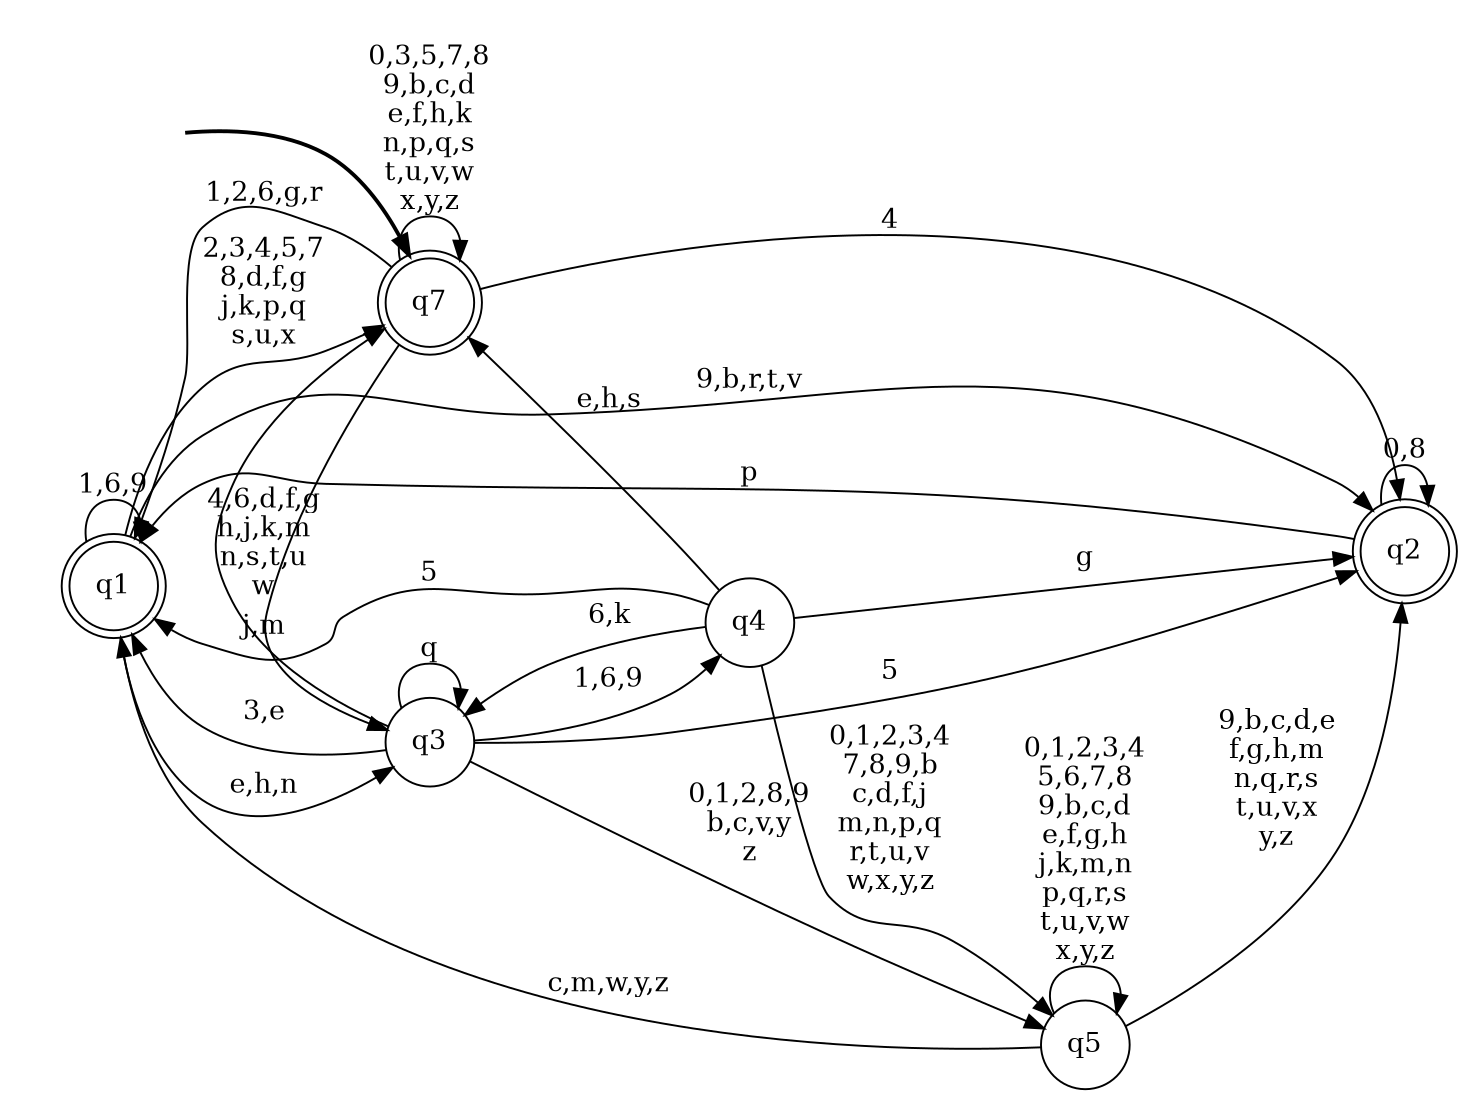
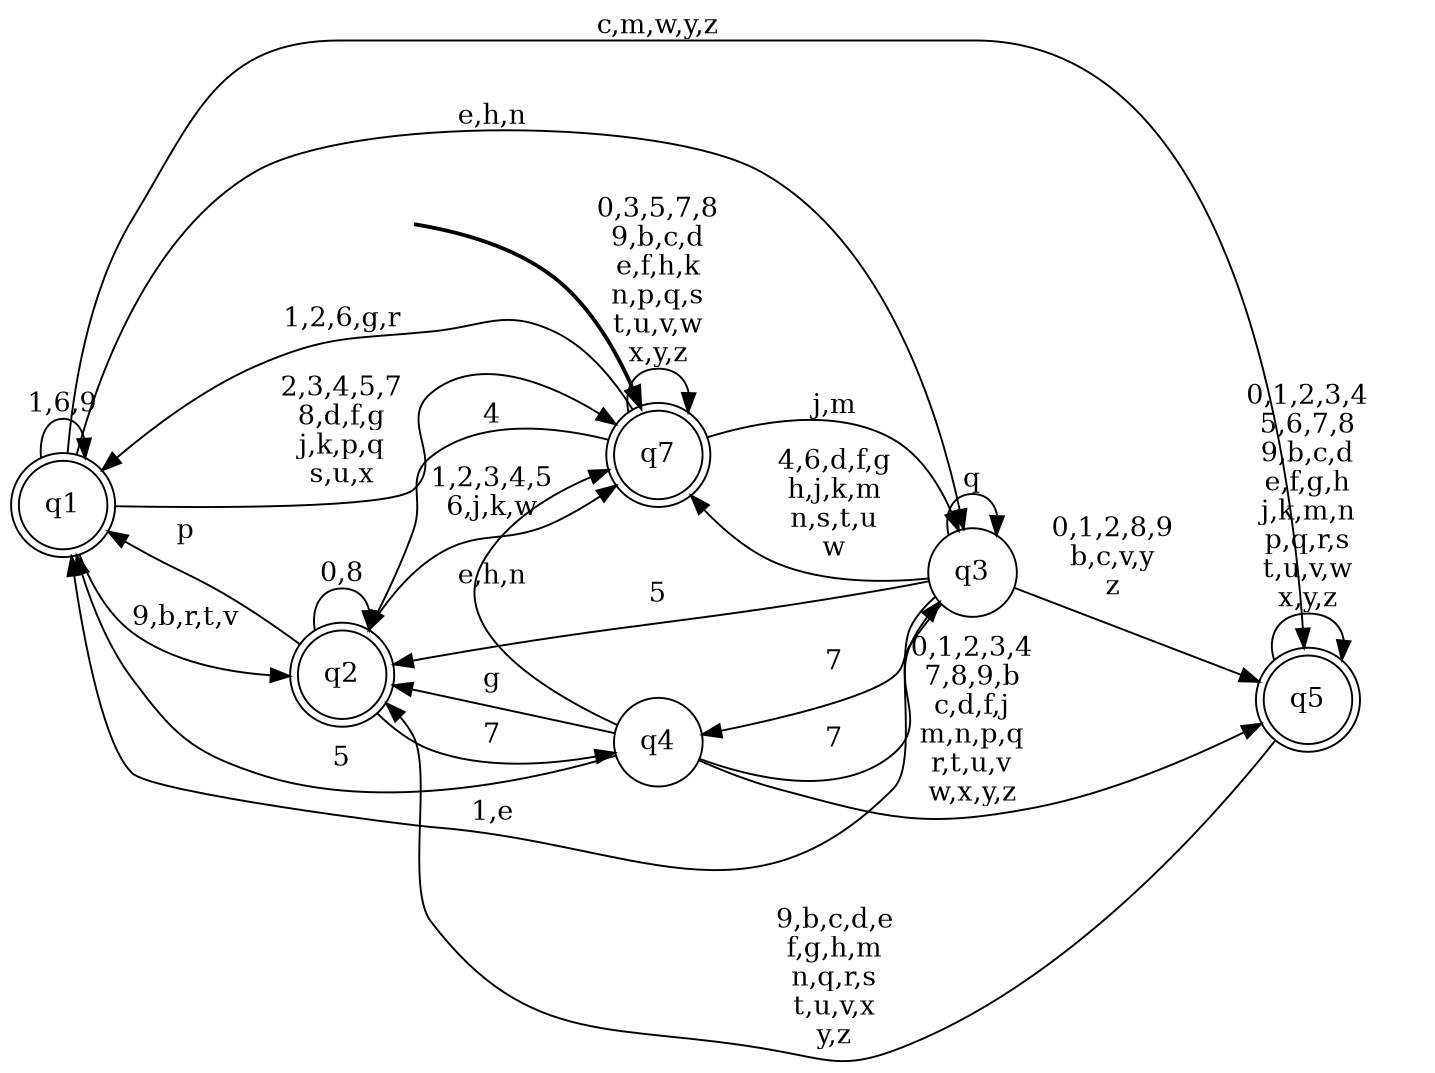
edge "q4" -> "q7": label "e,h,s" -> "e,h,n"
edge "q2" -> "q7": added, label "1,2,3,4,5 6,j,k,w"
edge "q4" -> "q3": label "6,k" -> "7"
edge "q3" -> "q4": label "1,6,9" -> "7"
edge "q3" -> "q1": label "3,e" -> "1,e"
edge "q2" -> "q4": added, label "7"
edge "q5" -> "q1": reversed
node "q5": shape circle -> doublecircle
